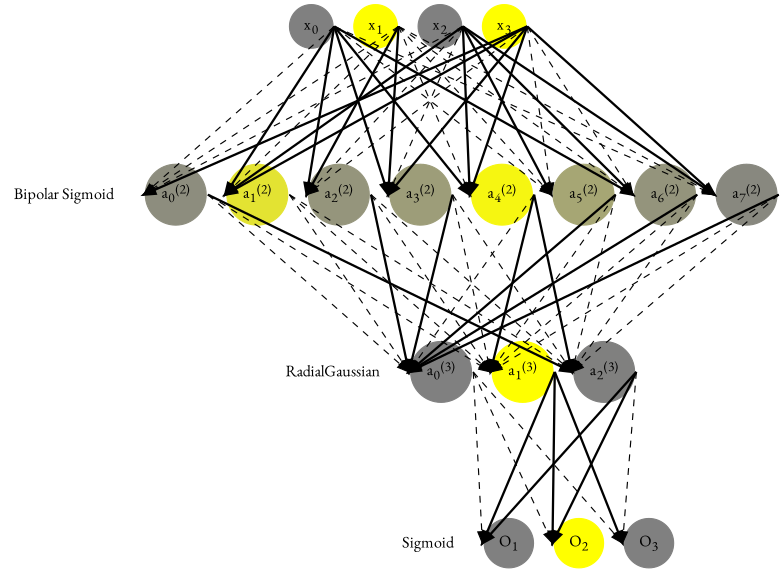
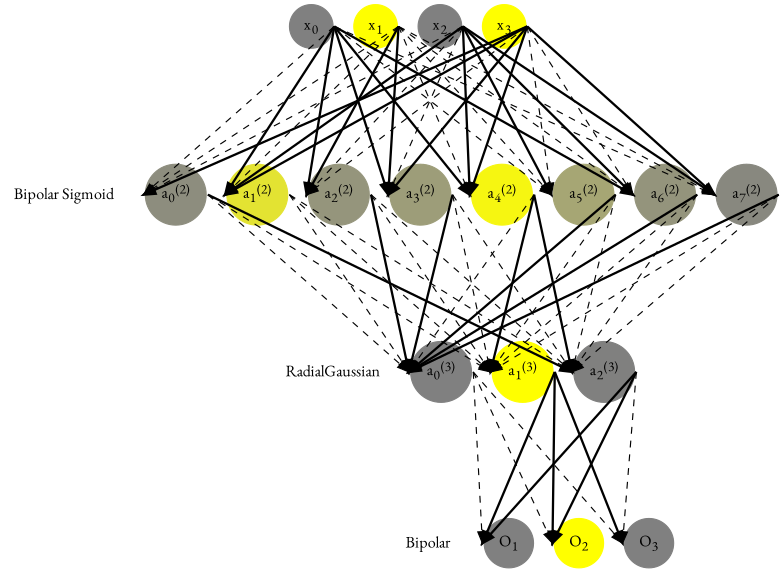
node "Sigmoid": label "Sigmoid" -> "Bipolar"
